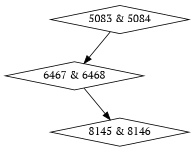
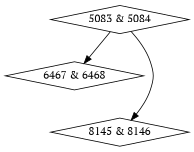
edge "6467 & 6468" -> "8145 & 8146": now "5083 & 5084" -> "8145 & 8146"
